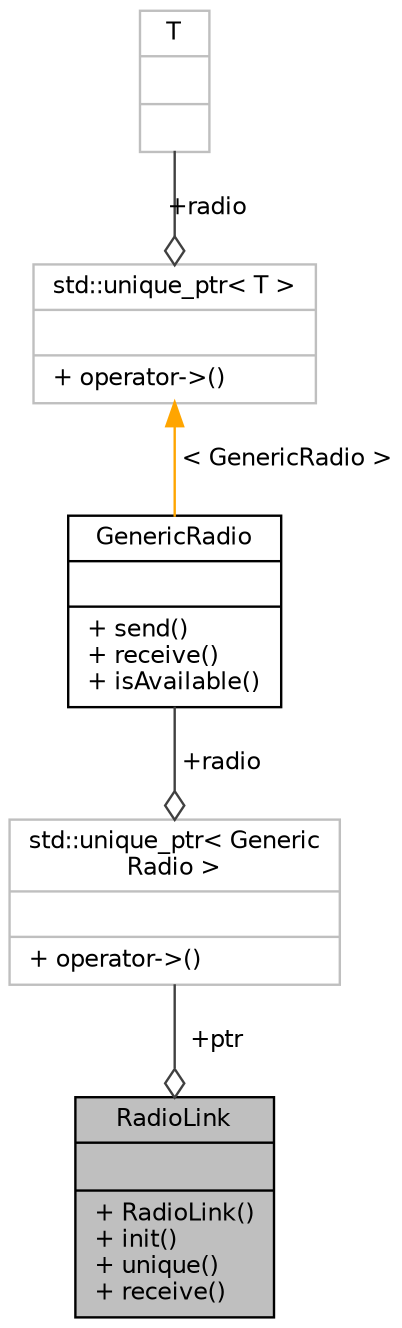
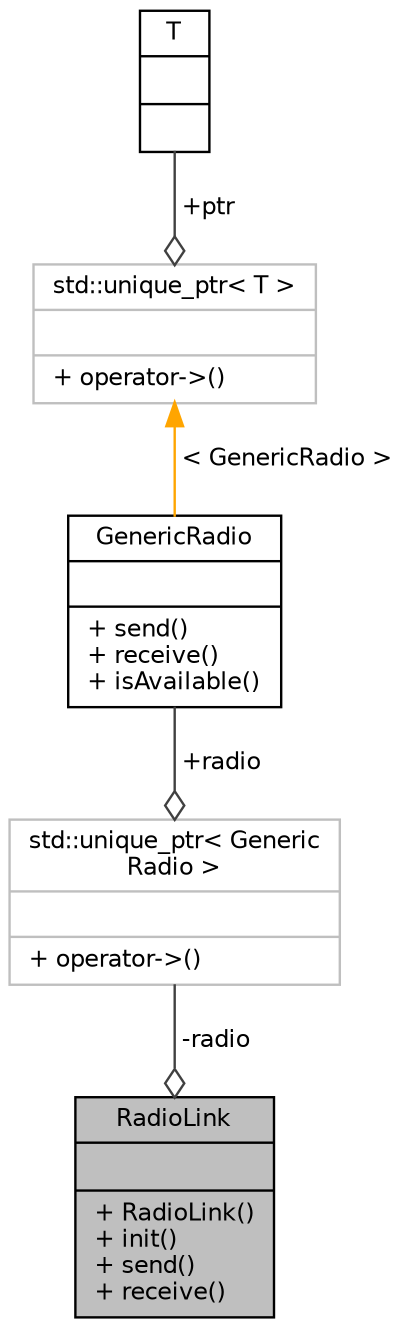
node "T": color grey75 -> black
edge "T" -> "std::unique_ptr< T >": label " +radio" -> " +ptr"
edge "std::unique_ptr< Generic" -> "RadioLink": label " +ptr" -> " -radio"
node "RadioLink": text "+ unique()" -> "+ send()"
